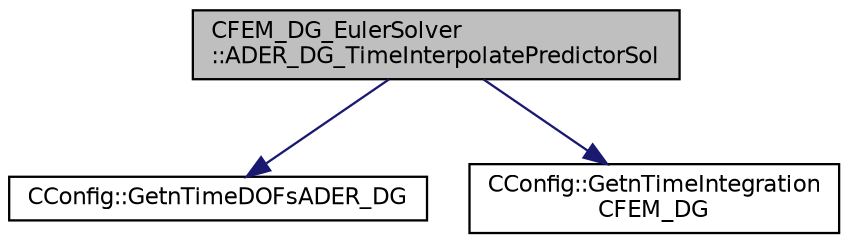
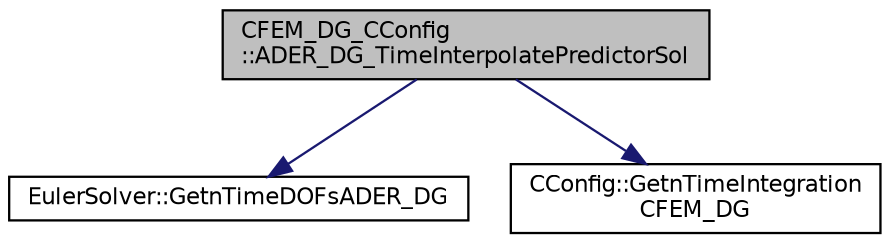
node "CFEM_DG_EulerSolver ::ADER_DG_TimeInterpolatePredictorSol": label "CFEM_DG_EulerSolver ::ADER_DG_TimeInterpolatePredictorSol" -> "CFEM_DG_CConfig ::ADER_DG_TimeInterpolatePredictorSol"
node "CConfig::GetnTimeDOFsADER_DG": label "CConfig::GetnTimeDOFsADER_DG" -> "EulerSolver::GetnTimeDOFsADER_DG"
